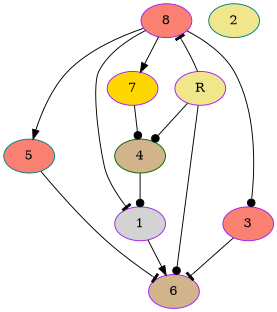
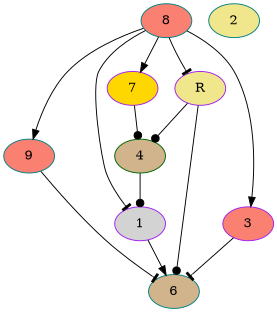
node "8": color purple -> teal
edge "R" -> "8": reversed
edge "8" -> "3": arrowhead dot -> normal
node "5": label "5" -> "9"
node "6": color purple -> teal
